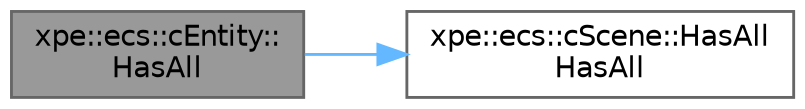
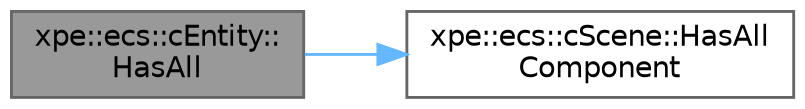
node "xpe::ecs::cScene::HasAll HasAll": label "xpe::ecs::cScene::HasAll HasAll" -> "xpe::ecs::cScene::HasAll Component"
